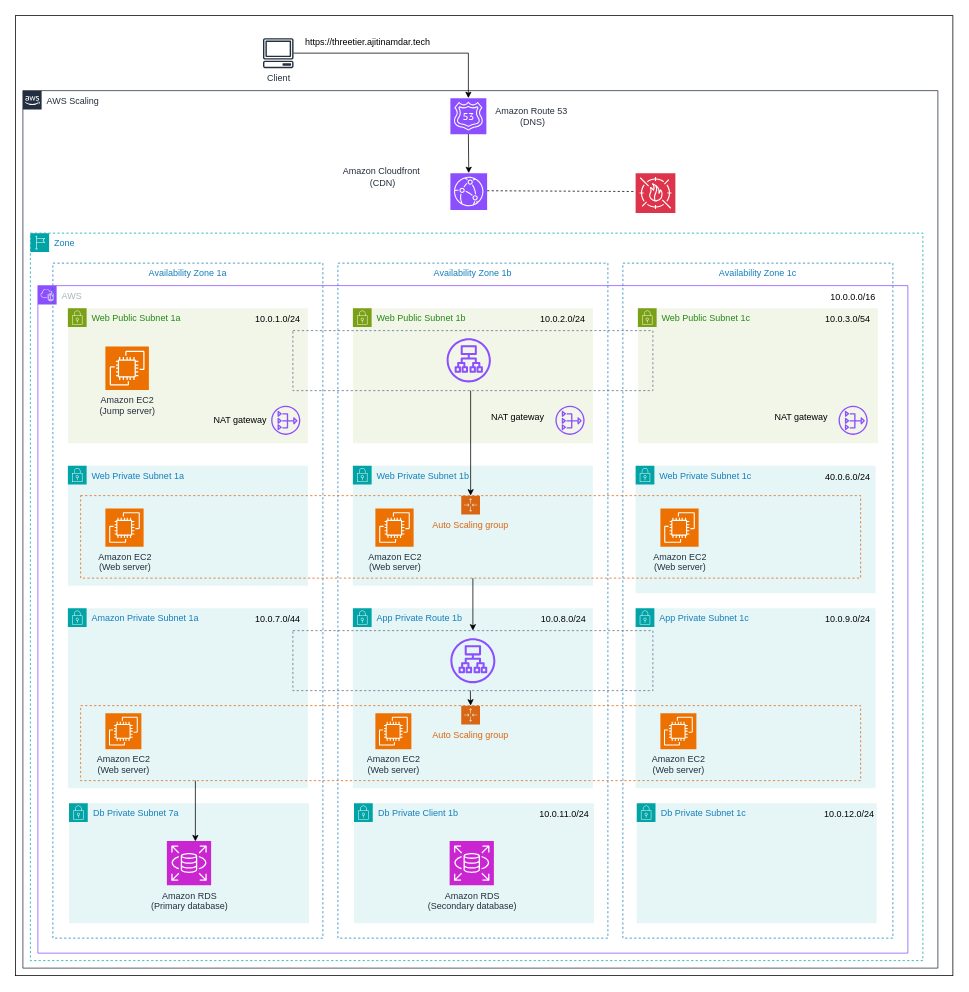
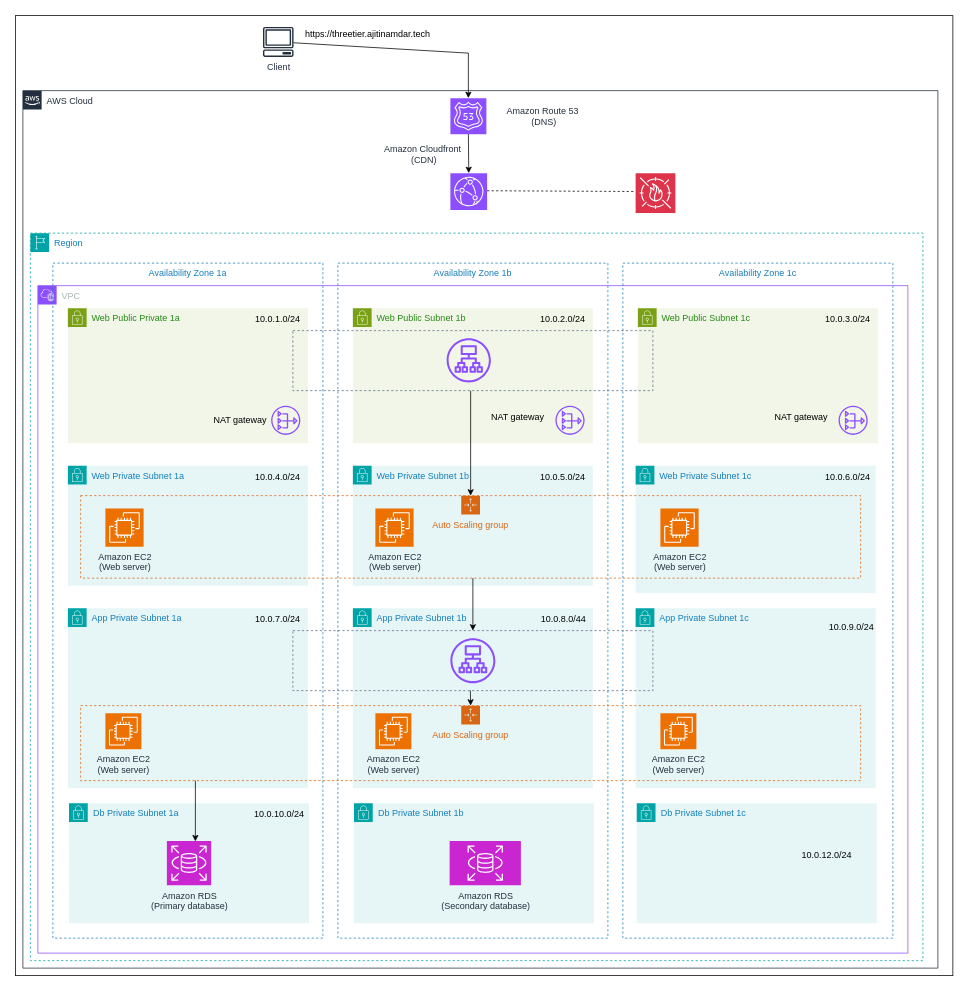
node "https://threetier.ajitinamdar.tech": moved (368, 42) -> (368, 34)
node "Client": moved (278, 53) -> (278, 42)
node "AWS Scaling": label "AWS Scaling" -> "AWS Cloud"
node "Amazon Route 53 (DNS)": moved (533, 116) -> (544, 116)
node "Amazon Cloudfront (CDN)": moved (383, 177) -> (424, 154)
node "Zone": label "Zone" -> "Region"
node "AWS": label "AWS" -> "VPC"
node "10.0.0.0/16": removed
node "Web Public Subnet 1a": label "Web Public Subnet 1a" -> "Web Public Private 1a"
node "10.0.3.0/54": label "10.0.3.0/54" -> "10.0.3.0/24"
node "Amazon EC2 (Jump server)": removed
node "10.0.4.0/24": added
node "10.0.5.0/24": added
node "40.0.6.0/24": label "40.0.6.0/24" -> "10.0.6.0/24"
node "Amazon Private Subnet 1a": label "Amazon Private Subnet 1a" -> "App Private Subnet 1a"
node "10.0.7.0/44": label "10.0.7.0/44" -> "10.0.7.0/24"
node "App Private Route 1b": label "App Private Route 1b" -> "App Private Subnet 1b"
node "10.0.8.0/24": label "10.0.8.0/24" -> "10.0.8.0/44"
node "10.0.9.0/24": moved (848, 619) -> (852, 627)
node "Db Private Subnet 7a": label "Db Private Subnet 7a" -> "Db Private Subnet 1a"
node "10.0.10.0/24": added
node "Db Private Client 1b": label "Db Private Client 1b" -> "Db Private Subnet 1b"
node "10.0.11.0/24": removed
node "10.0.12.0/24": moved (849, 814) -> (827, 855)
node "Amazon RDS (Secondary database)": size 44x44 -> 71x44
